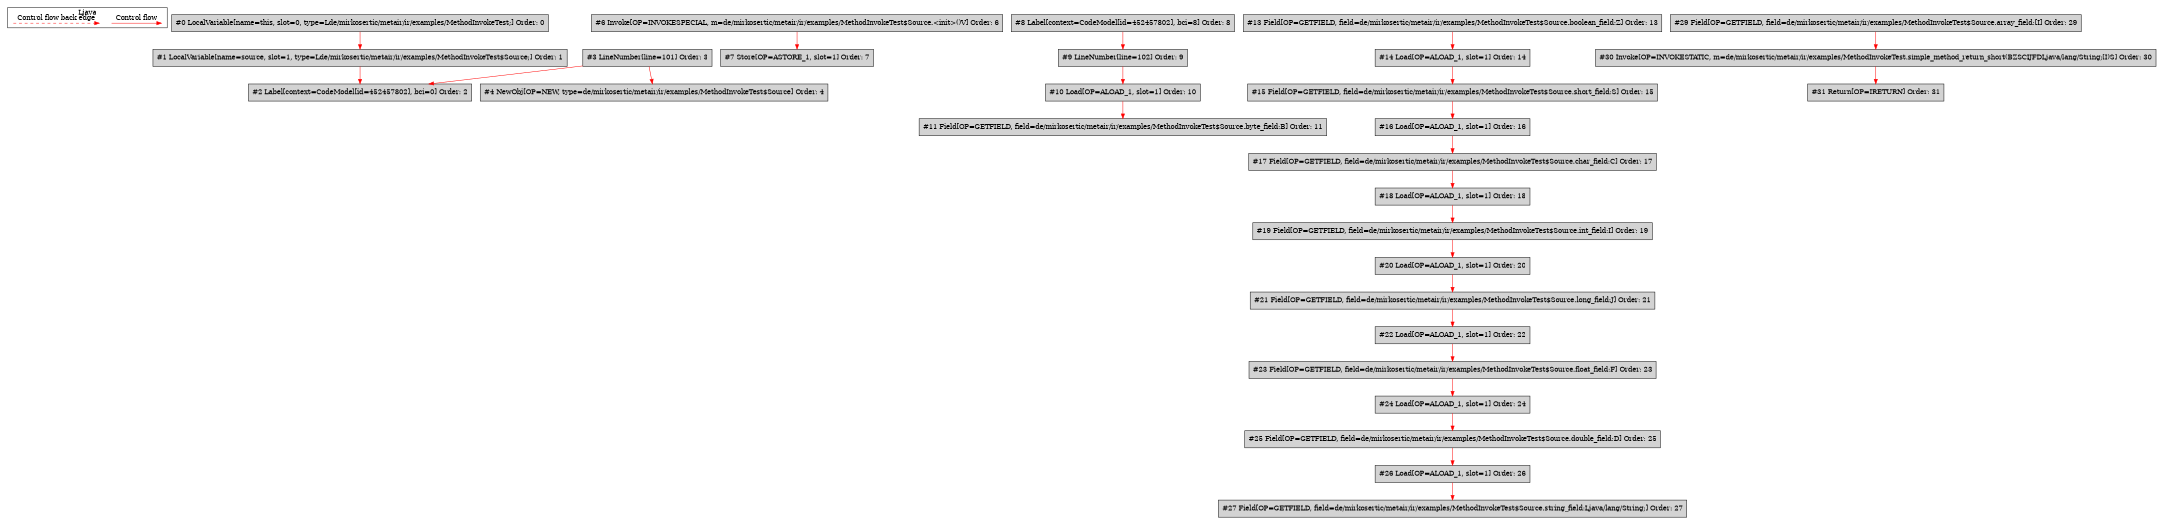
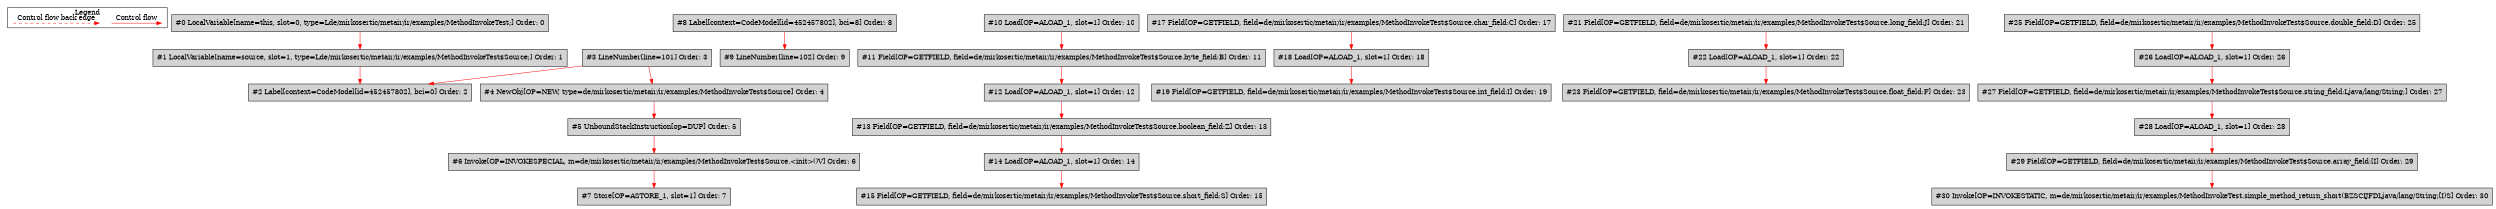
cluster "Ljava": label "Ljava" -> "Legend"
edge "#9 LineNumber[line=102] Order: 9" -> "#10 Load[OP=ALOAD_1, slot=1] Order: 10": removed
node "#12 Load[OP=ALOAD_1, slot=1] Order: 12": added
node "#31 Return[OP=IRETURN] Order: 31": removed
node "#5 UnboundStackInstruction[op=DUP] Order: 5": added
node "#16 Load[OP=ALOAD_1, slot=1] Order: 16": removed
node "#28 Load[OP=ALOAD_1, slot=1] Order: 28": added
node "#20 Load[OP=ALOAD_1, slot=1] Order: 20": removed
node "#24 Load[OP=ALOAD_1, slot=1] Order: 24": removed
